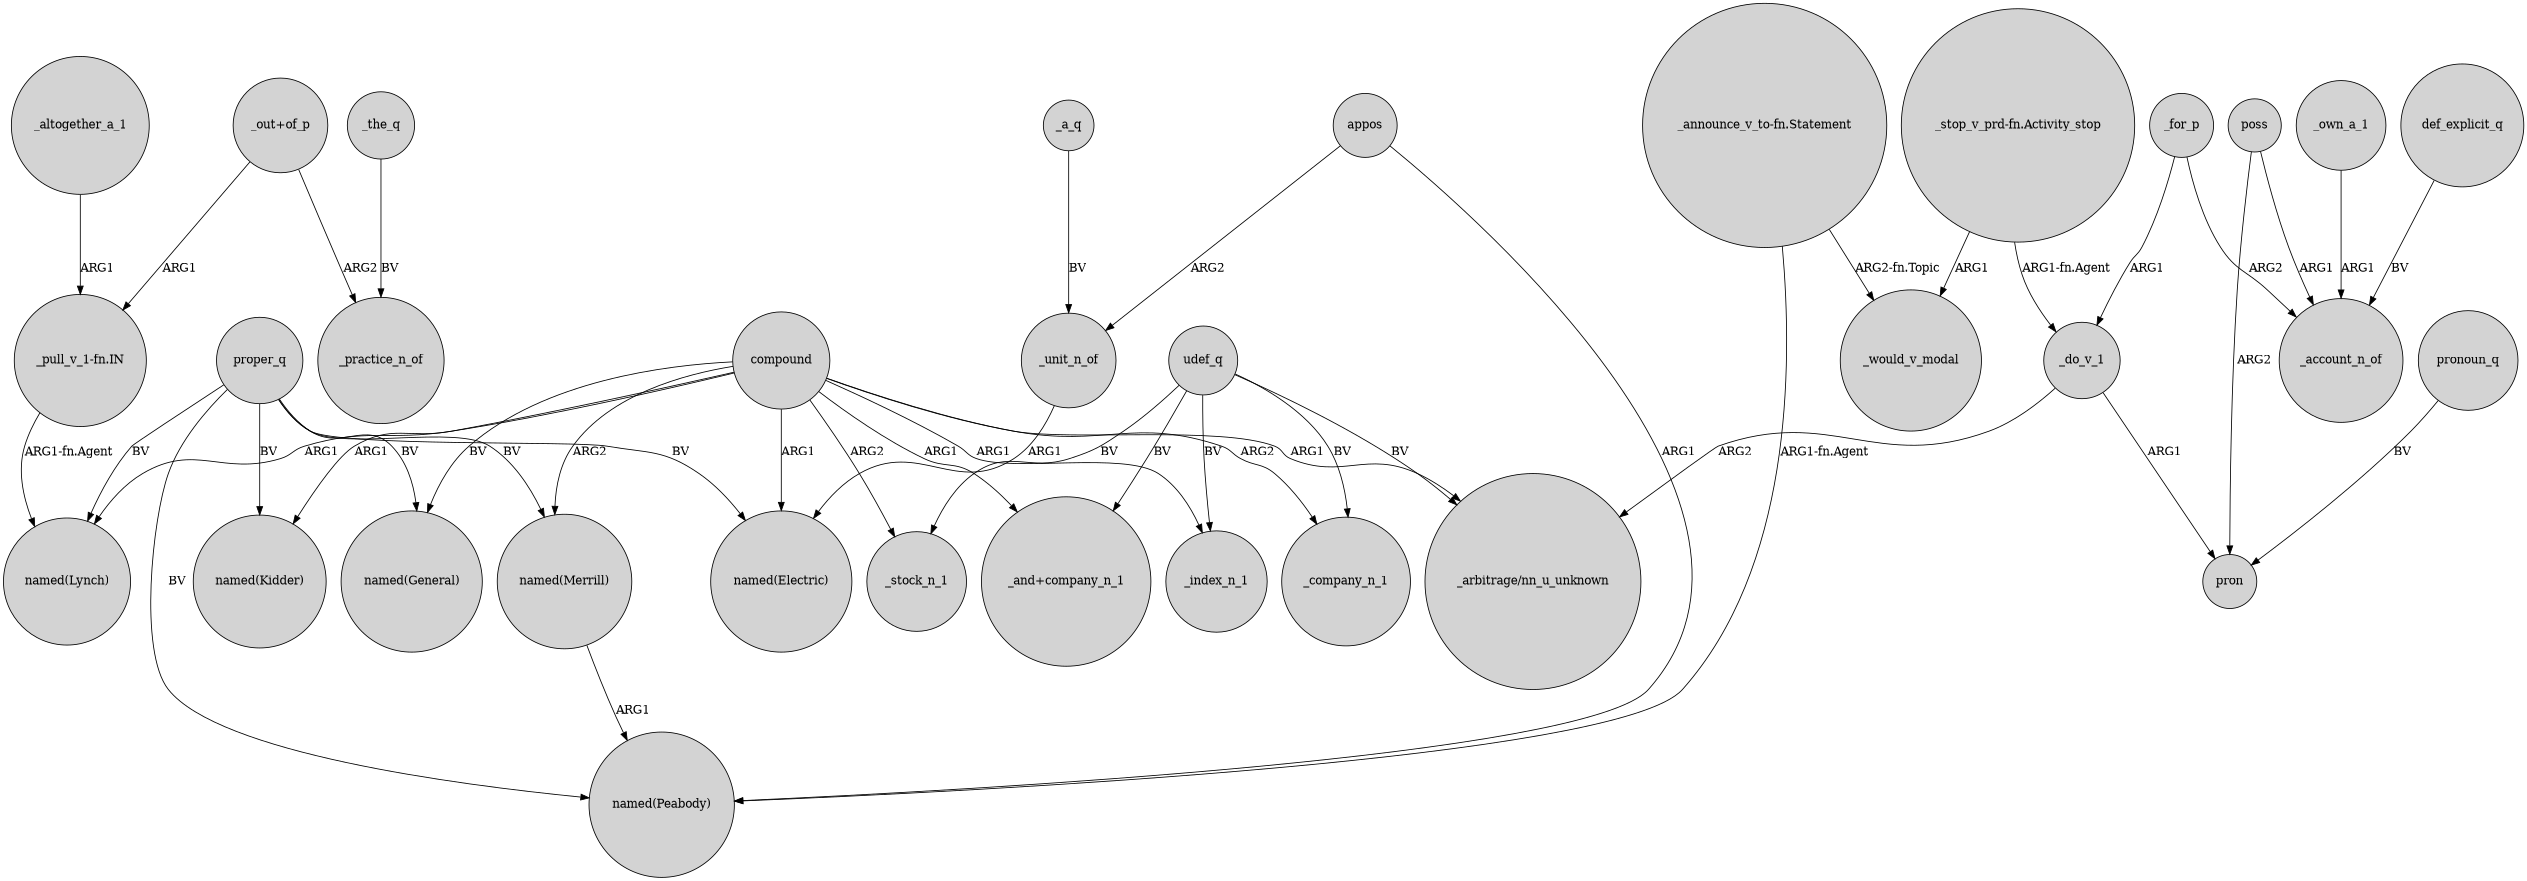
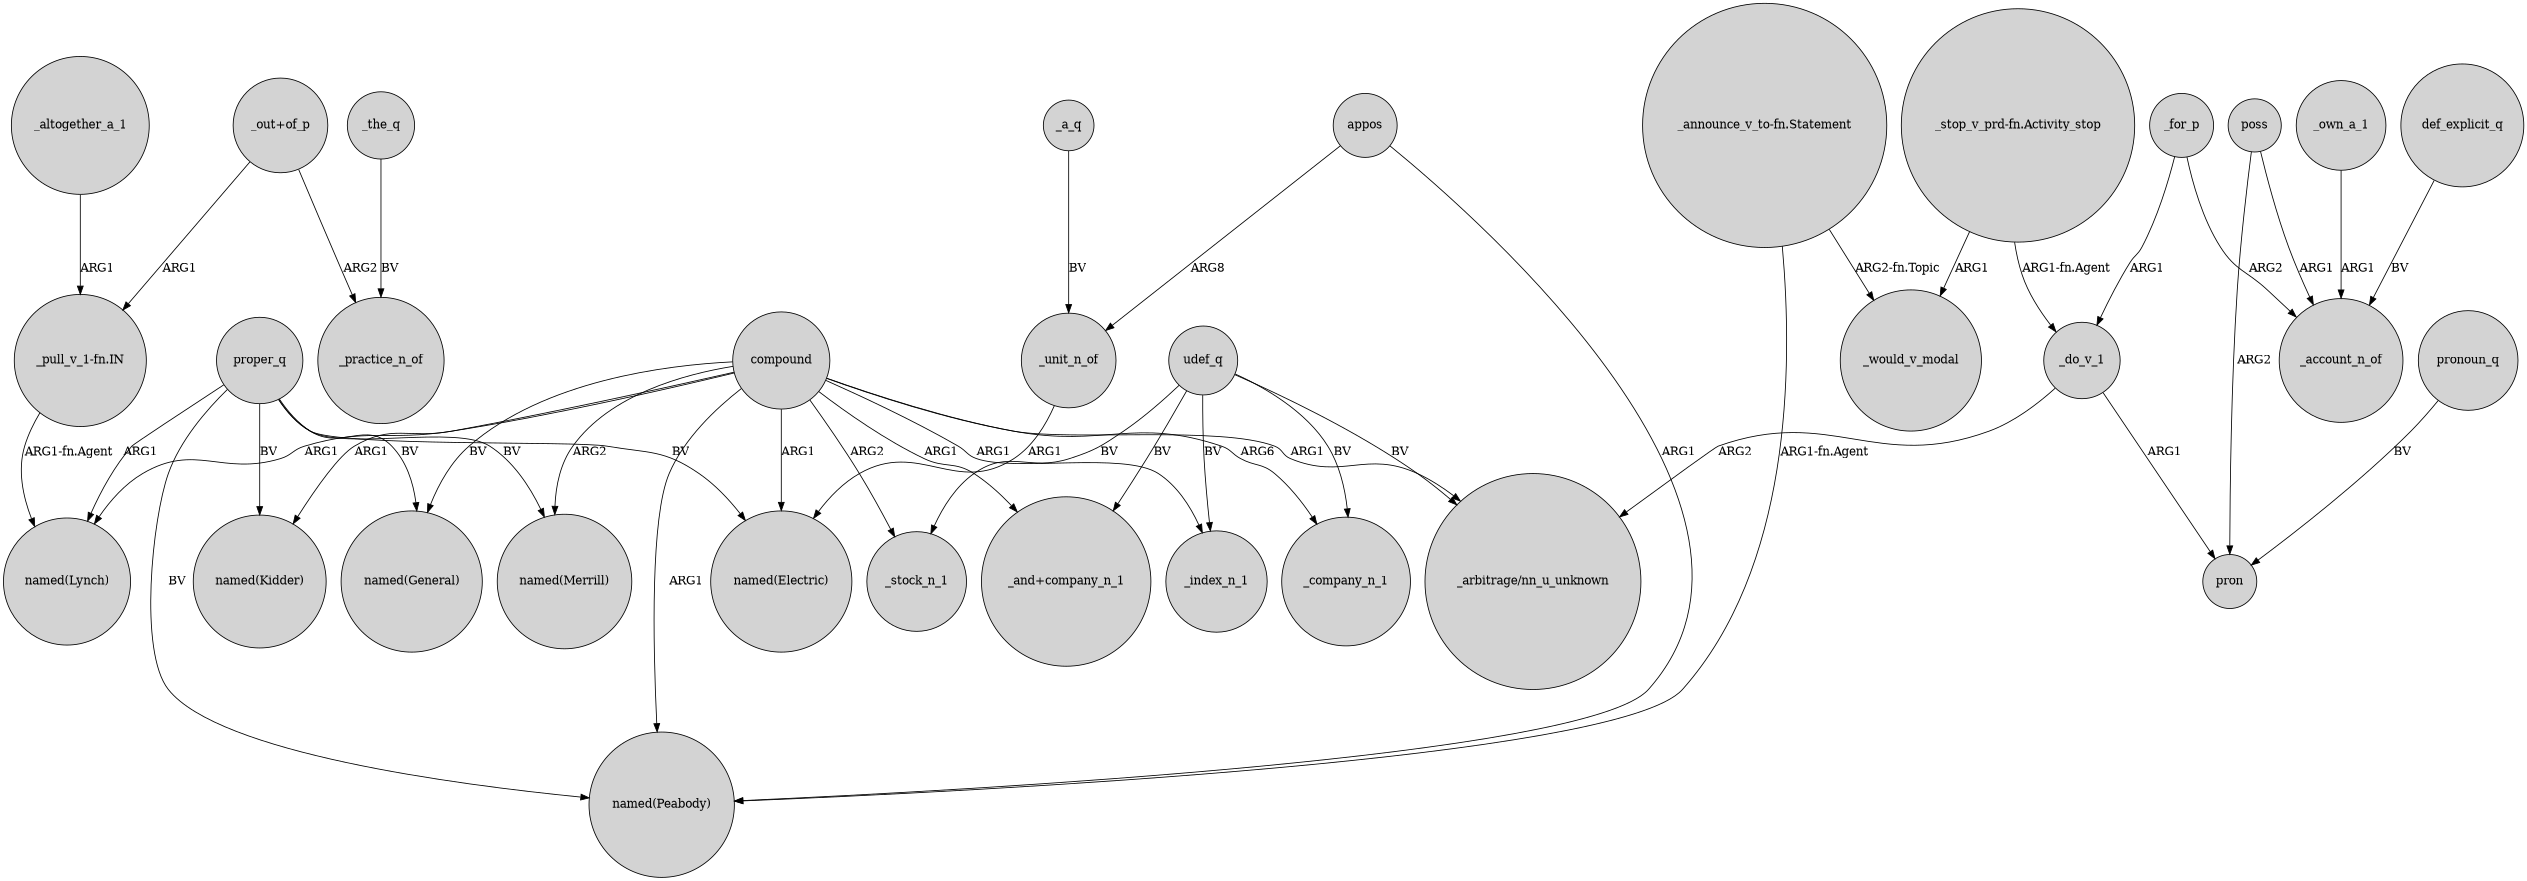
edge "appos" -> "_unit_n_of": label "ARG2" -> "ARG8"
edge "proper_q" -> "named(Lynch)": label "BV" -> "ARG1"
edge "compound" -> "_company_n_1": label "ARG2" -> "ARG6"
edge "named(Merrill)" -> "named(Peabody)": now "compound" -> "named(Peabody)"
